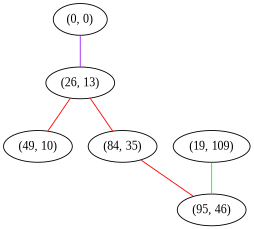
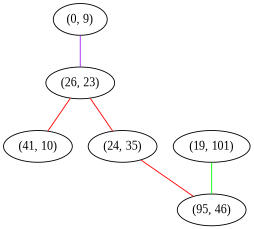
node "(0, 0)": label "(0, 0)" -> "(0, 9)"
node "(26, 13)": label "(26, 13)" -> "(26, 23)"
node "(49, 10)": label "(49, 10)" -> "(41, 10)"
node "(84, 35)": label "(84, 35)" -> "(24, 35)"
node "(19, 109)": label "(19, 109)" -> "(19, 101)"
